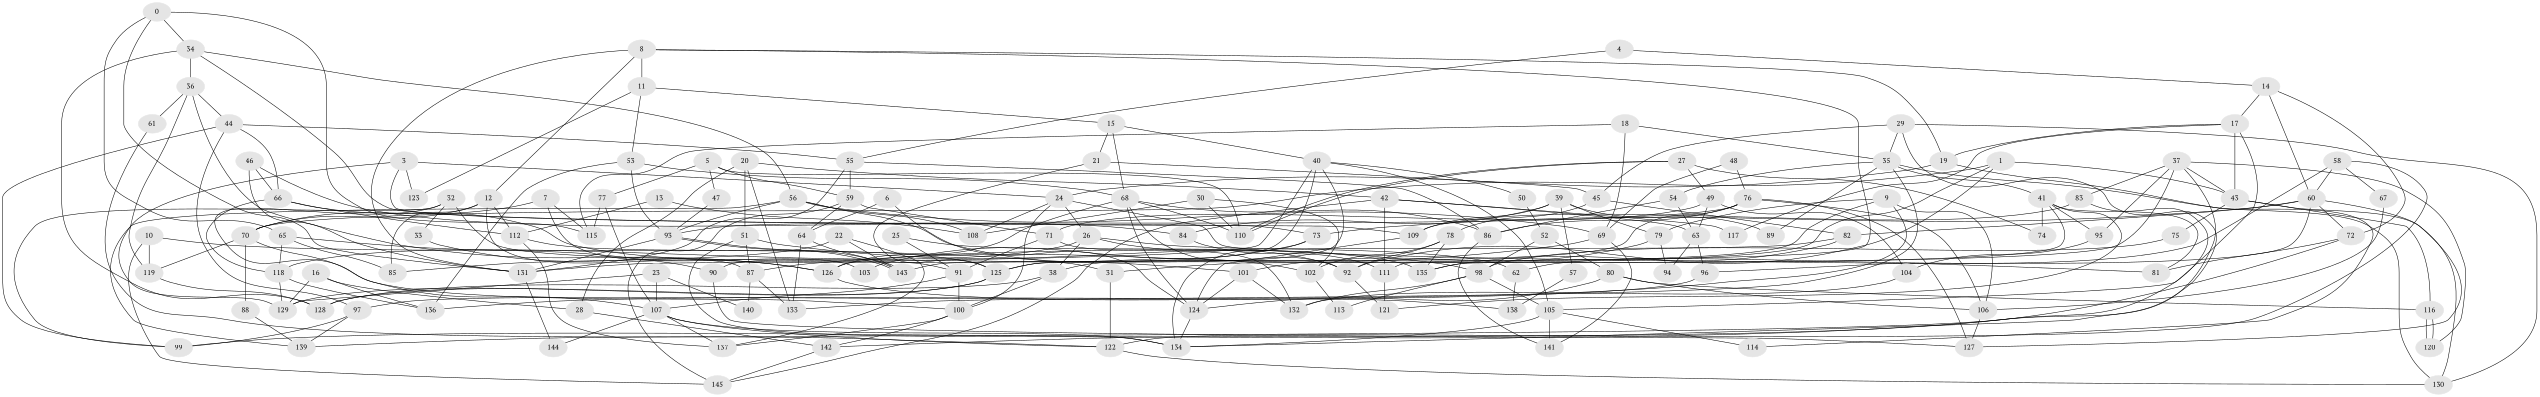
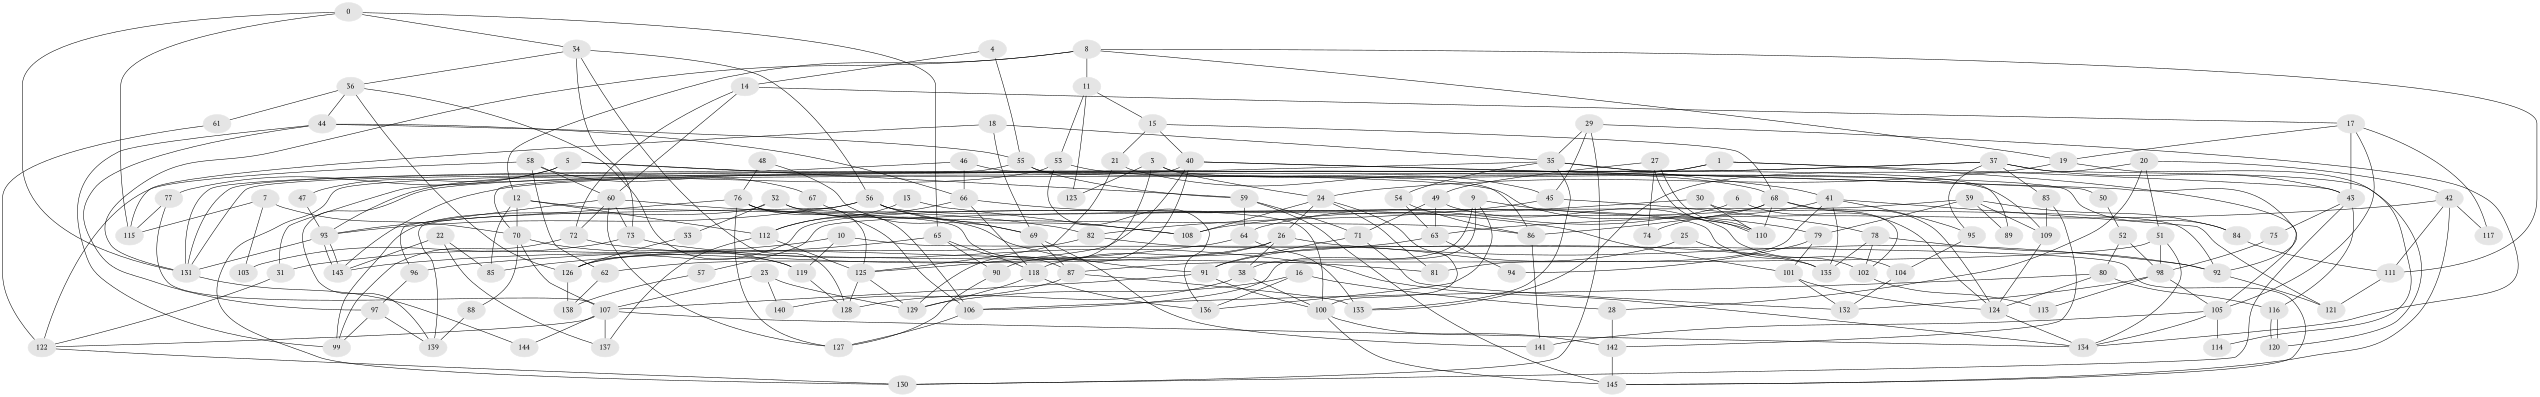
edge "100" -- "137": now "100" -- "145"
